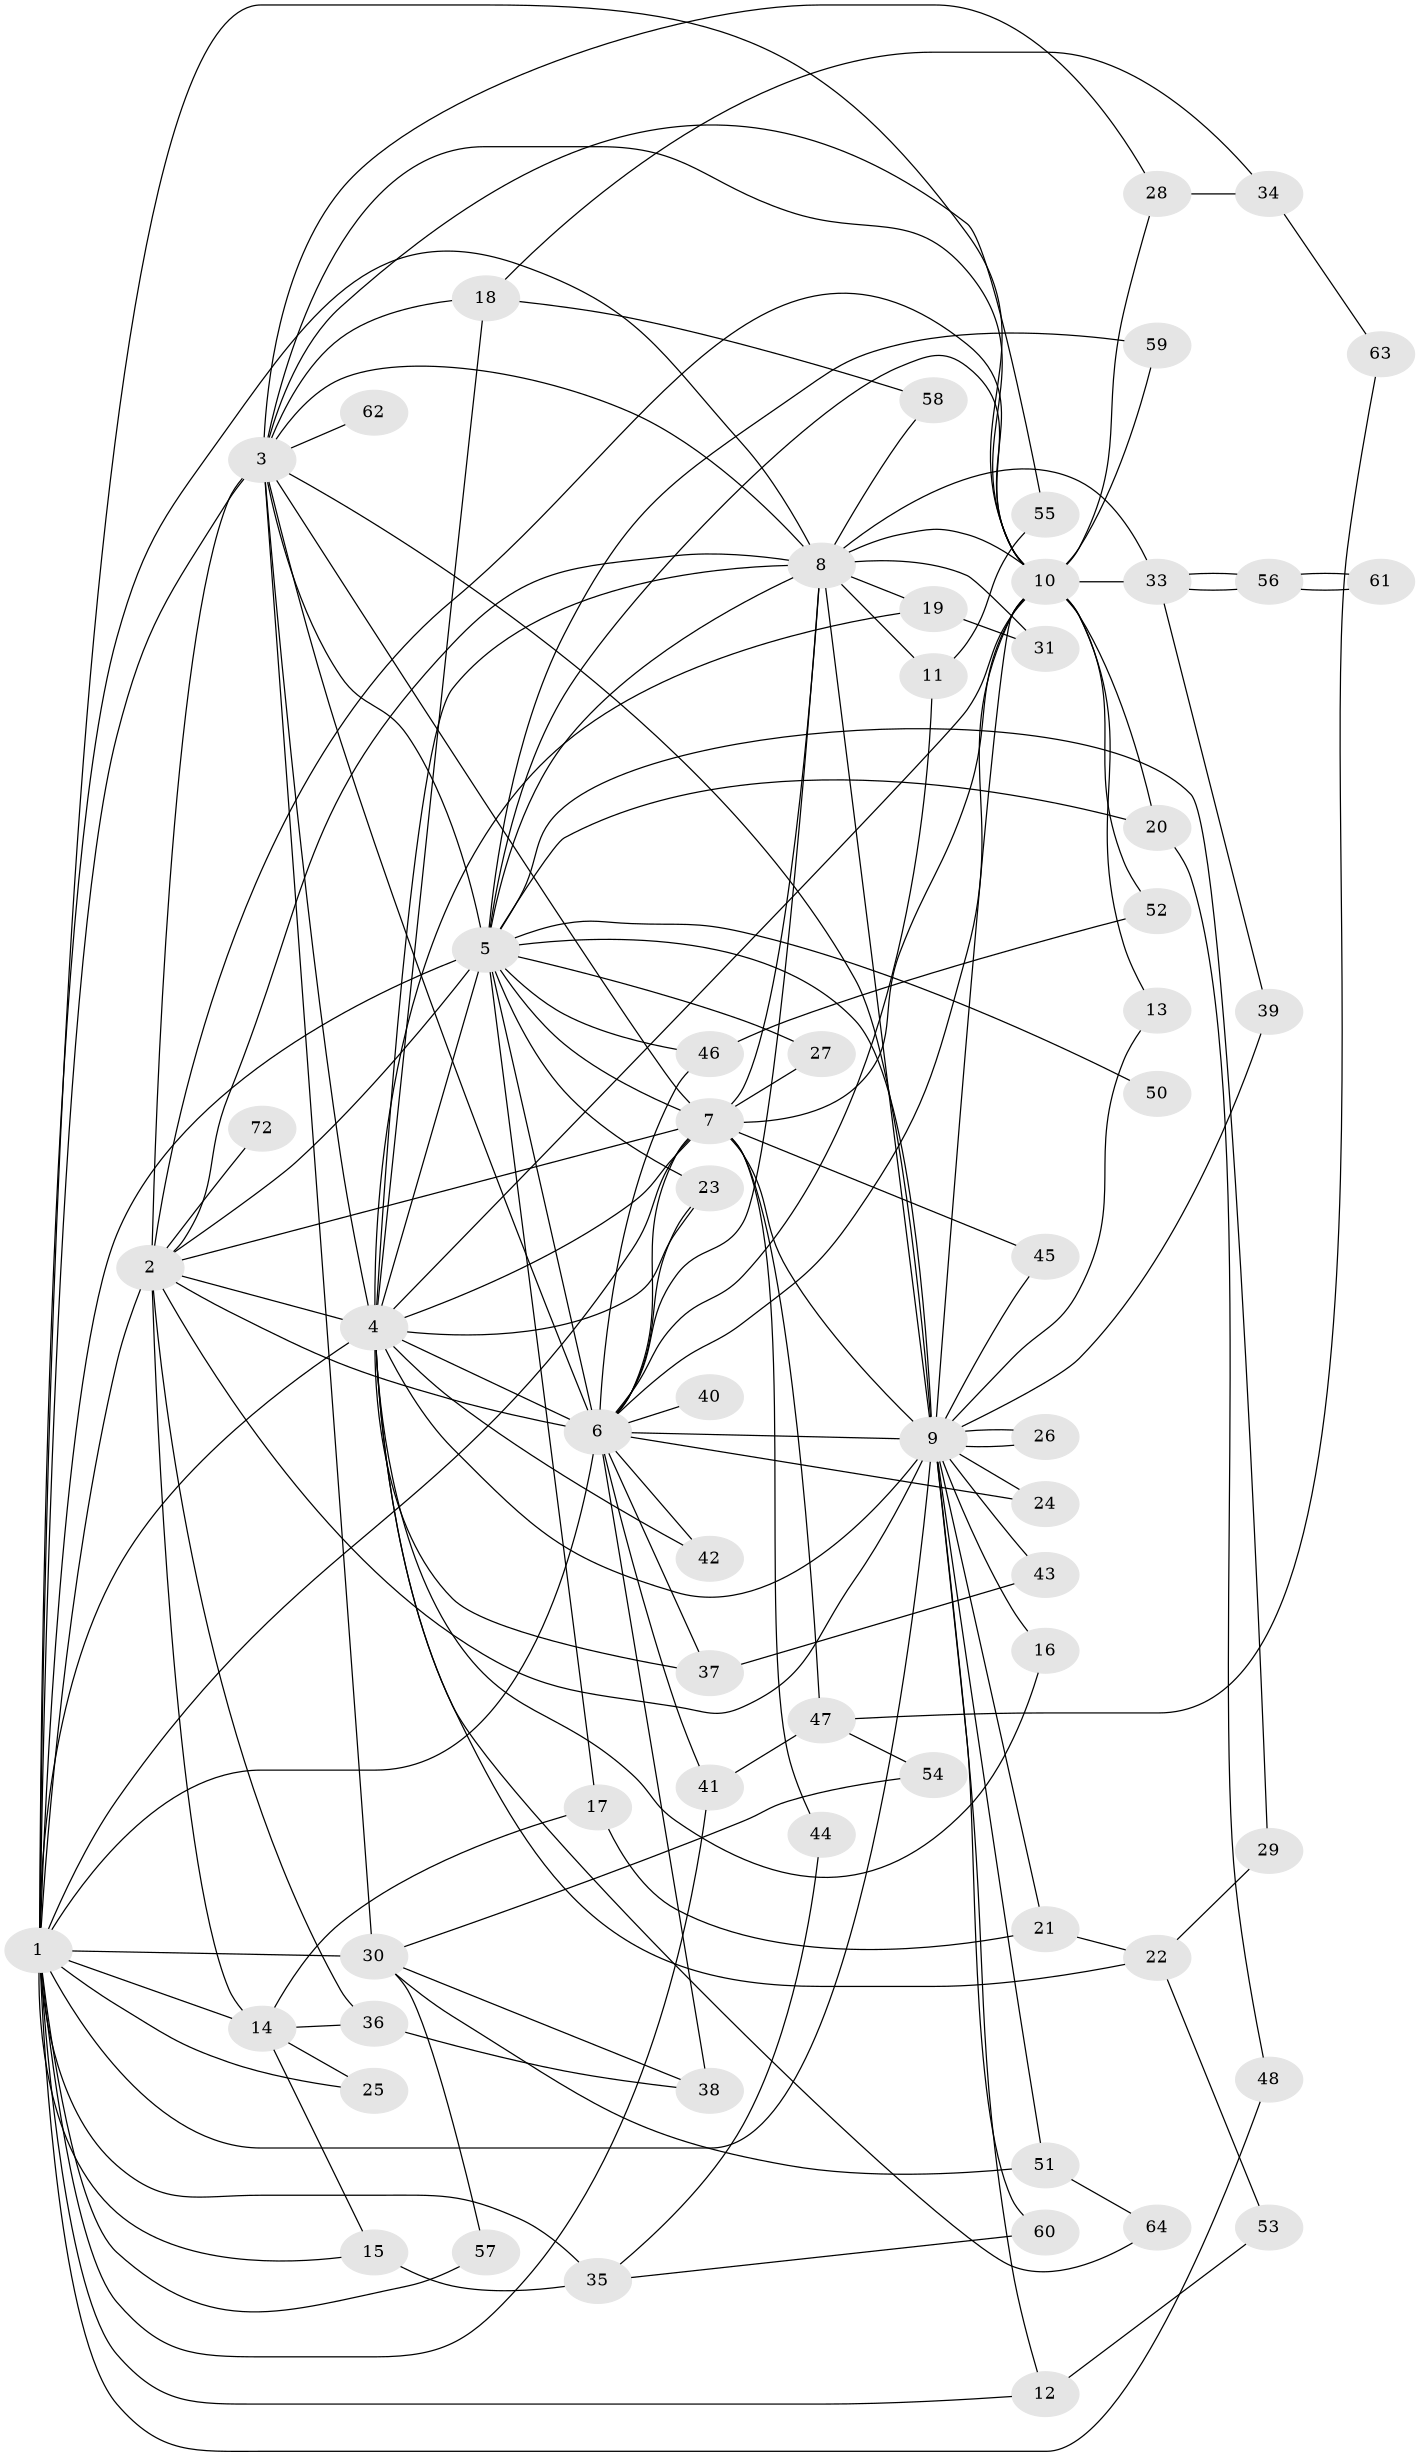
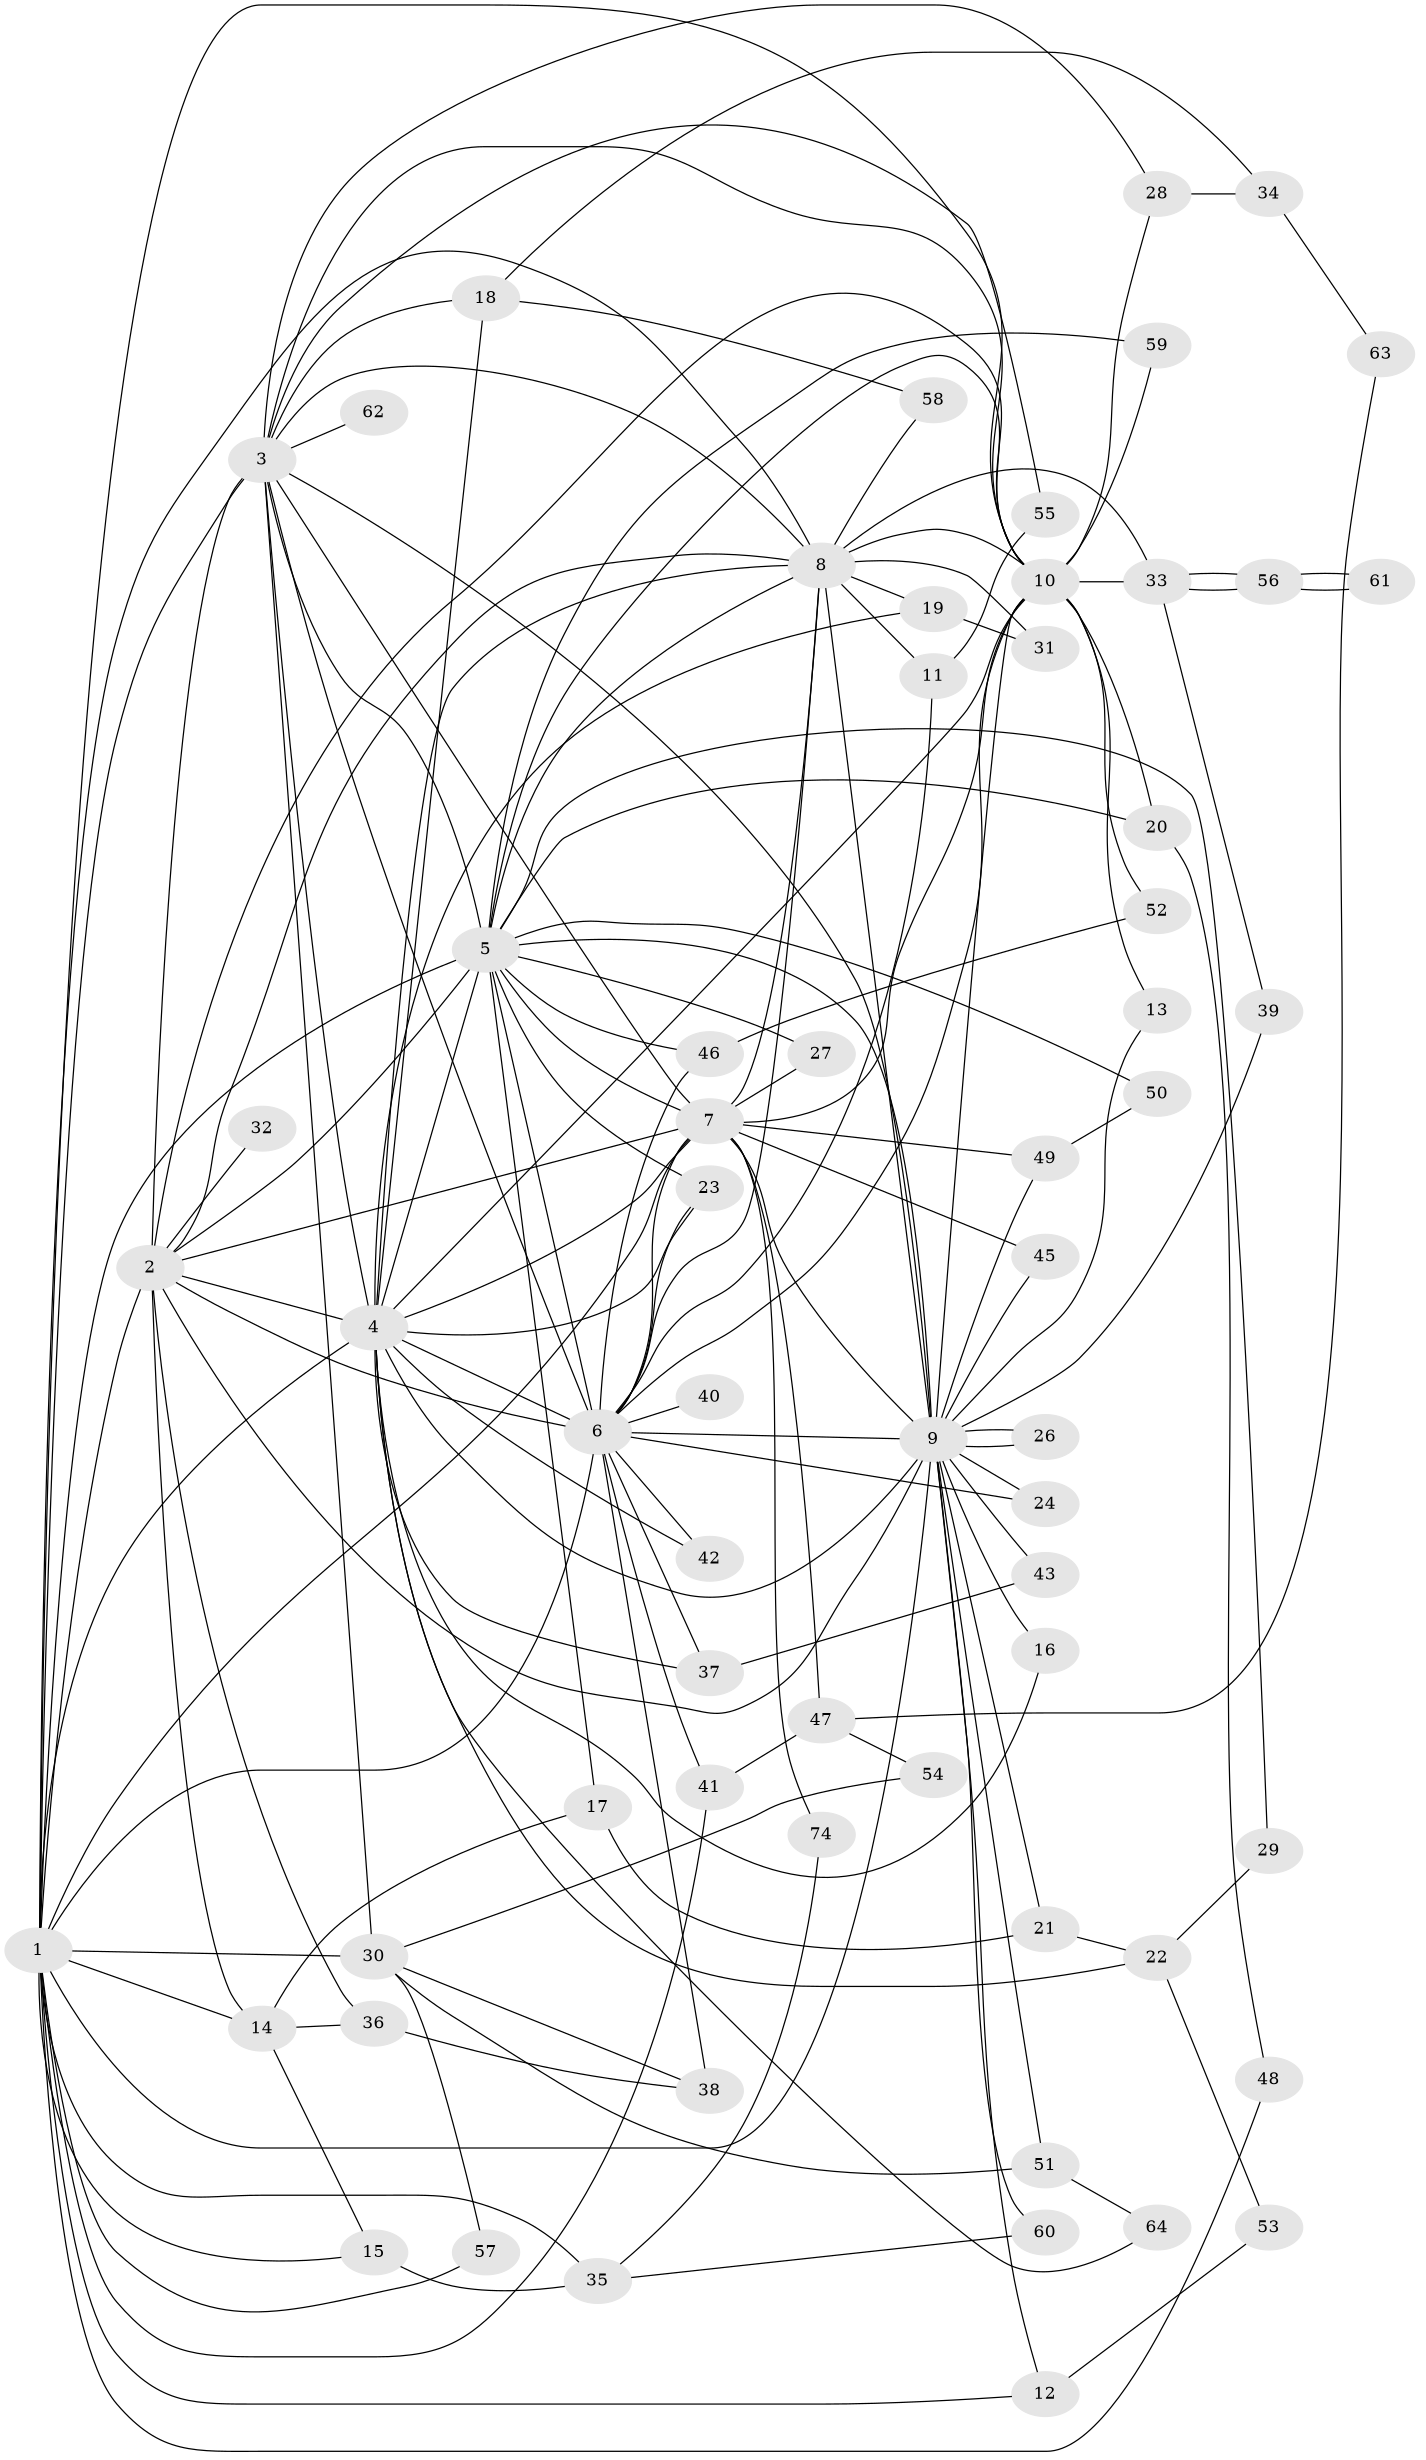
node "72": label "72" -> "32"
node "49": added
node "44": label "44" -> "74"
node "25": removed
